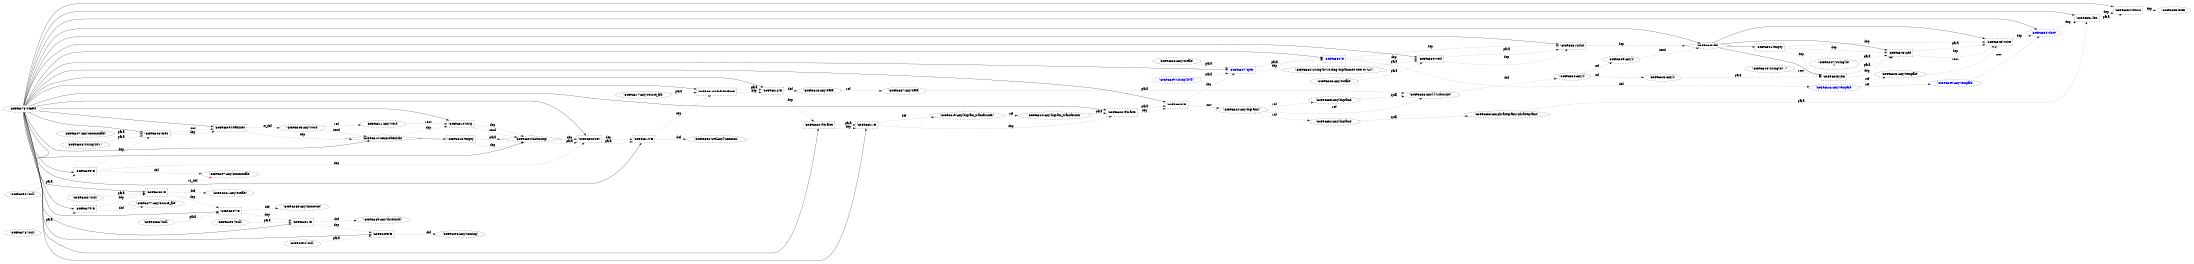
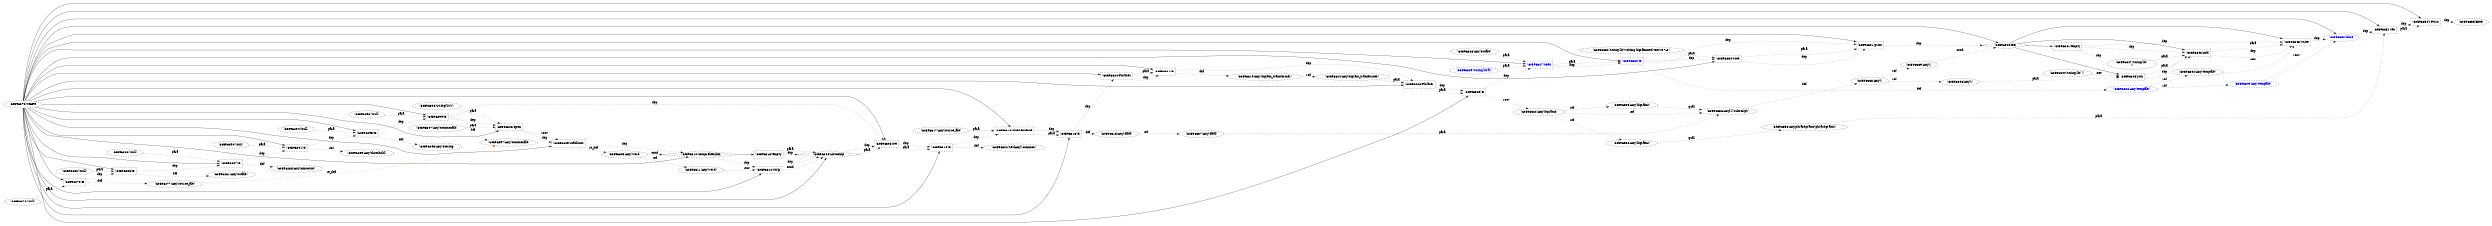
node "(60596333)Any(outfile)": removed
edge "(60596295)=" -> "(60596299)=": added, label "dep"
